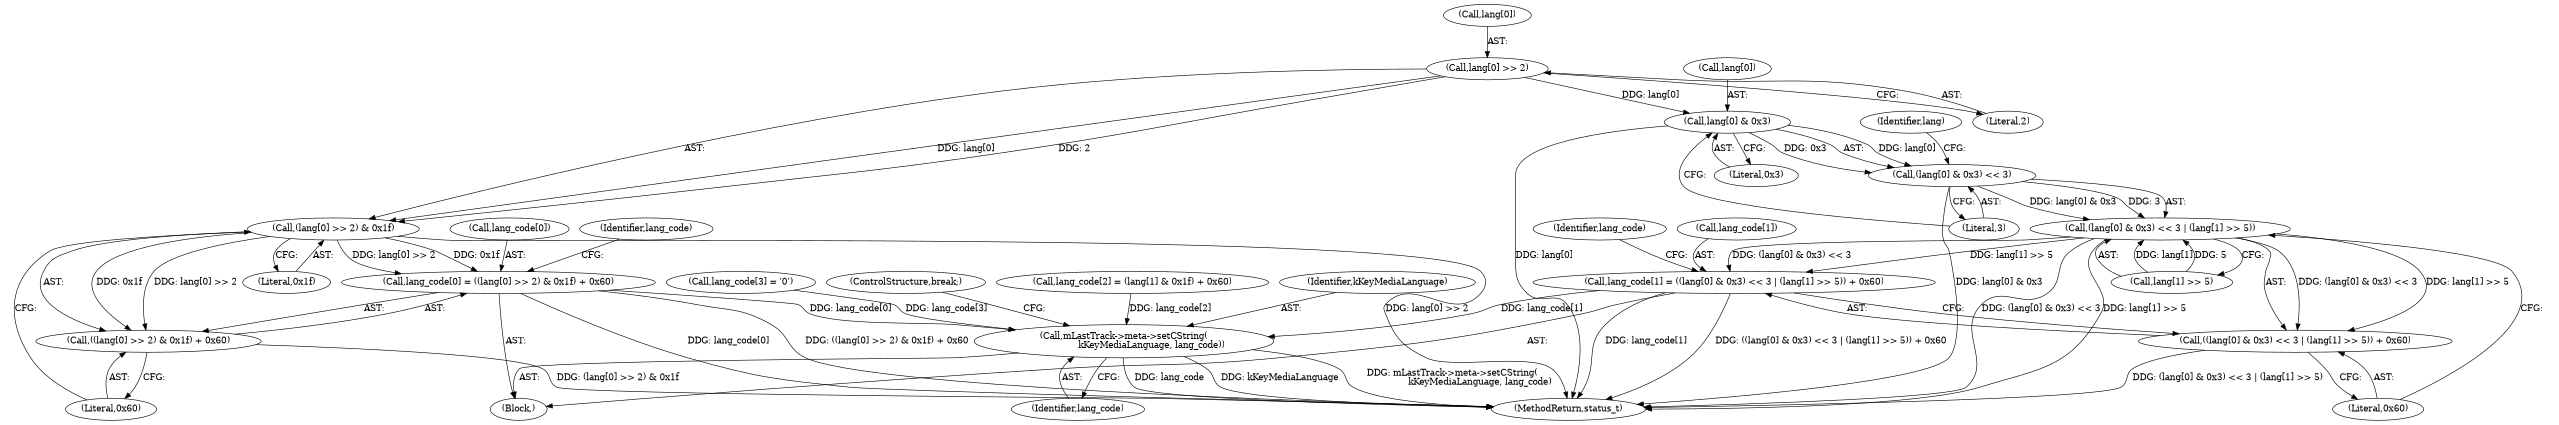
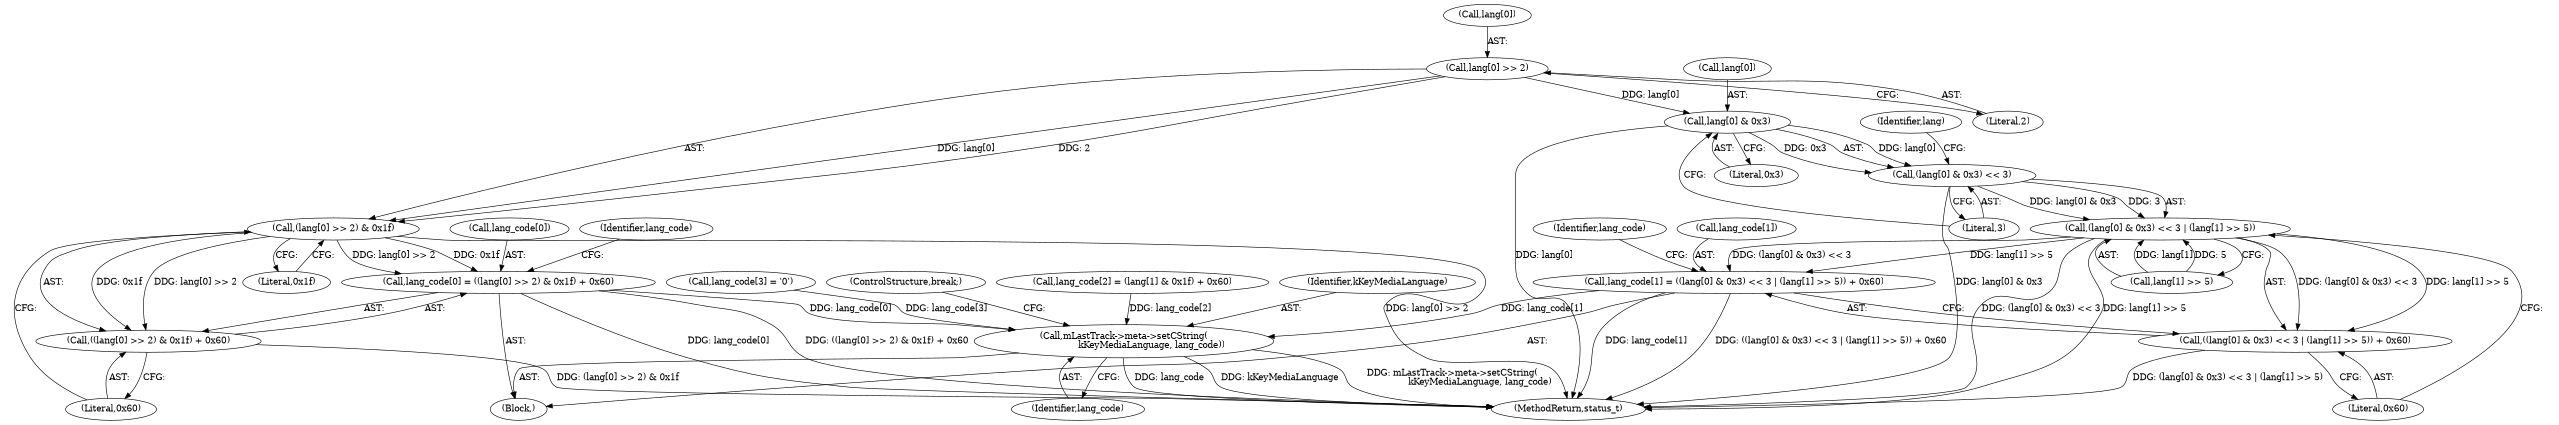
edge "(Literal,0x1f)" -> "(Call,(lang[0] >> 2) & 0x1f)": label "AST: " -> "CFG: "
